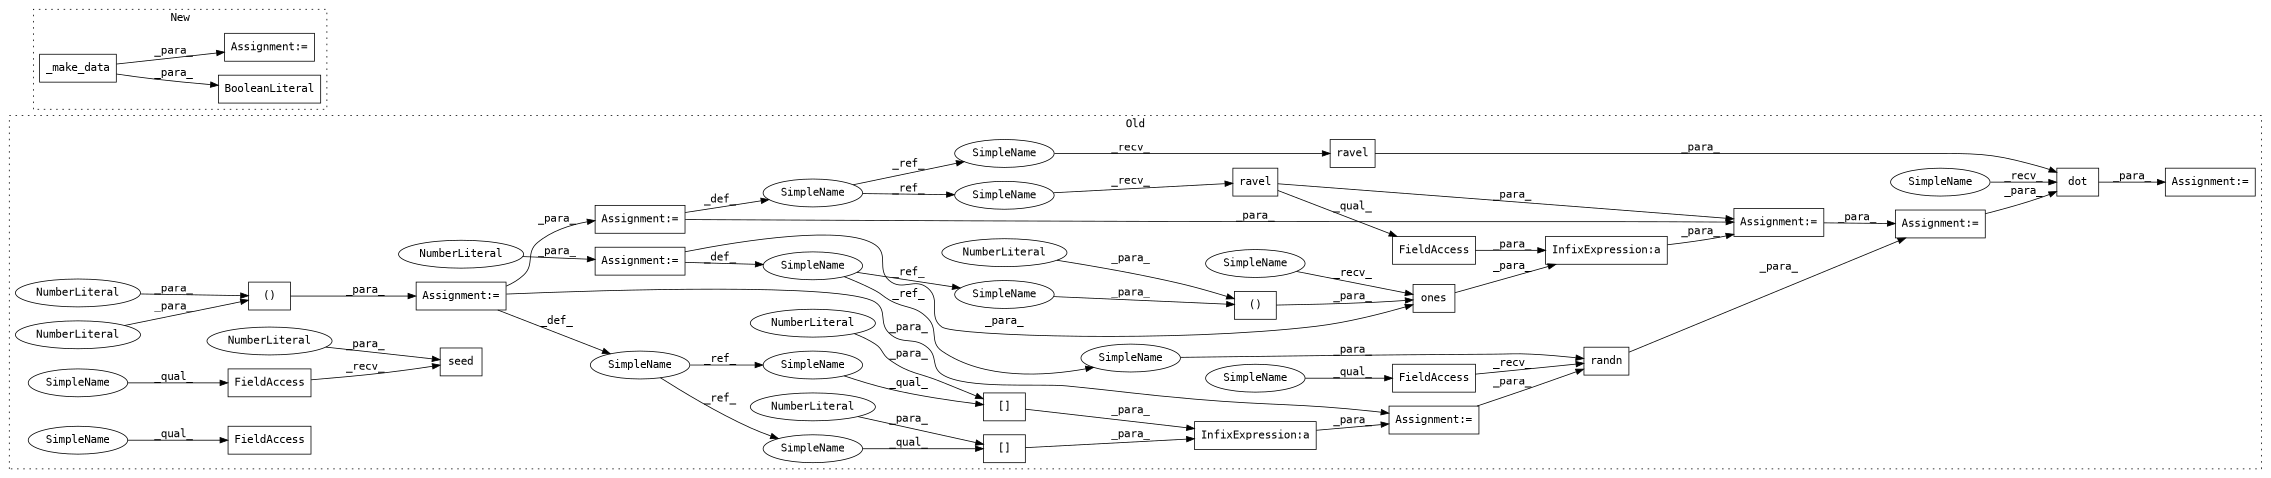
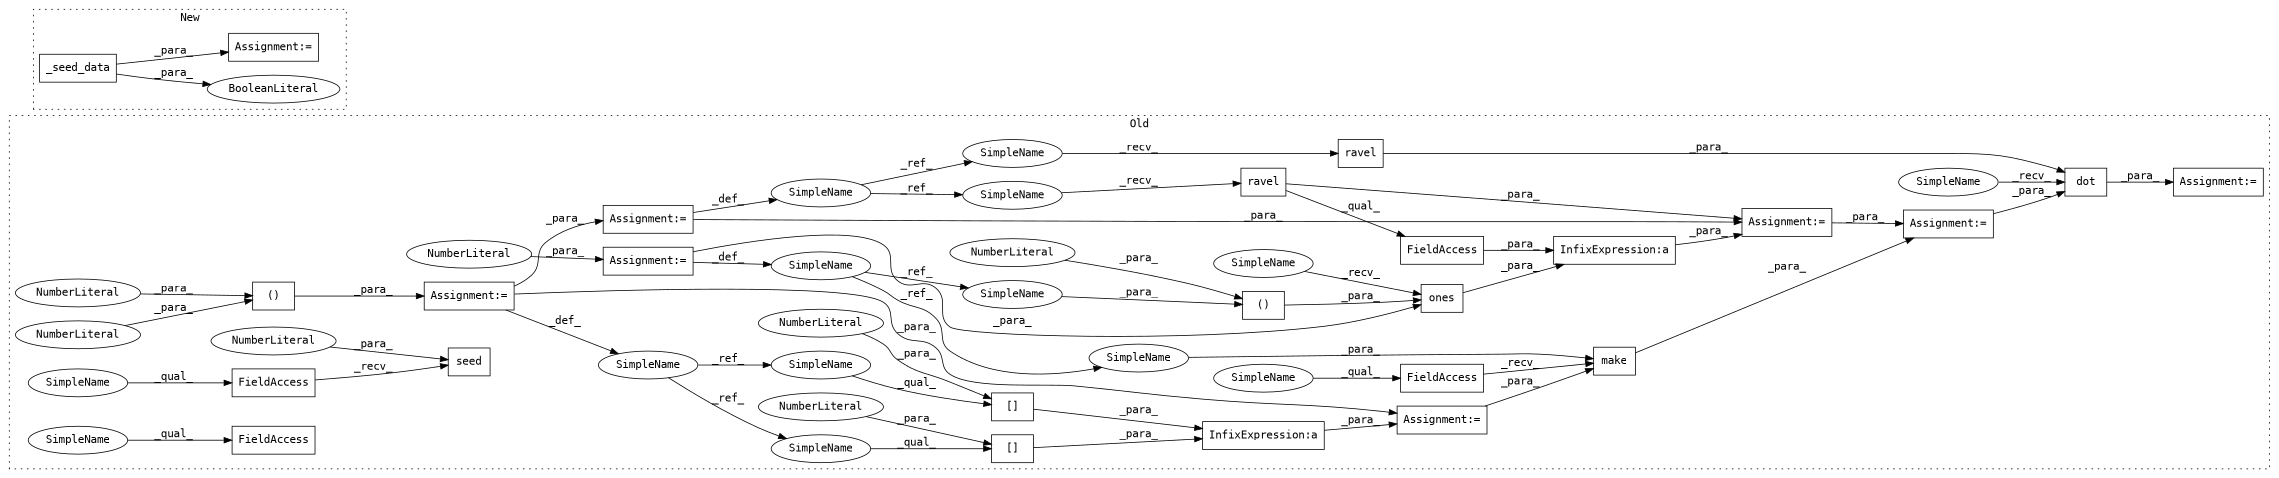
node "_make_data": label "_make_data" -> "_seed_data"
node "BooleanLiteral": shape box -> ellipse
node "randn": label "randn" -> "make"
